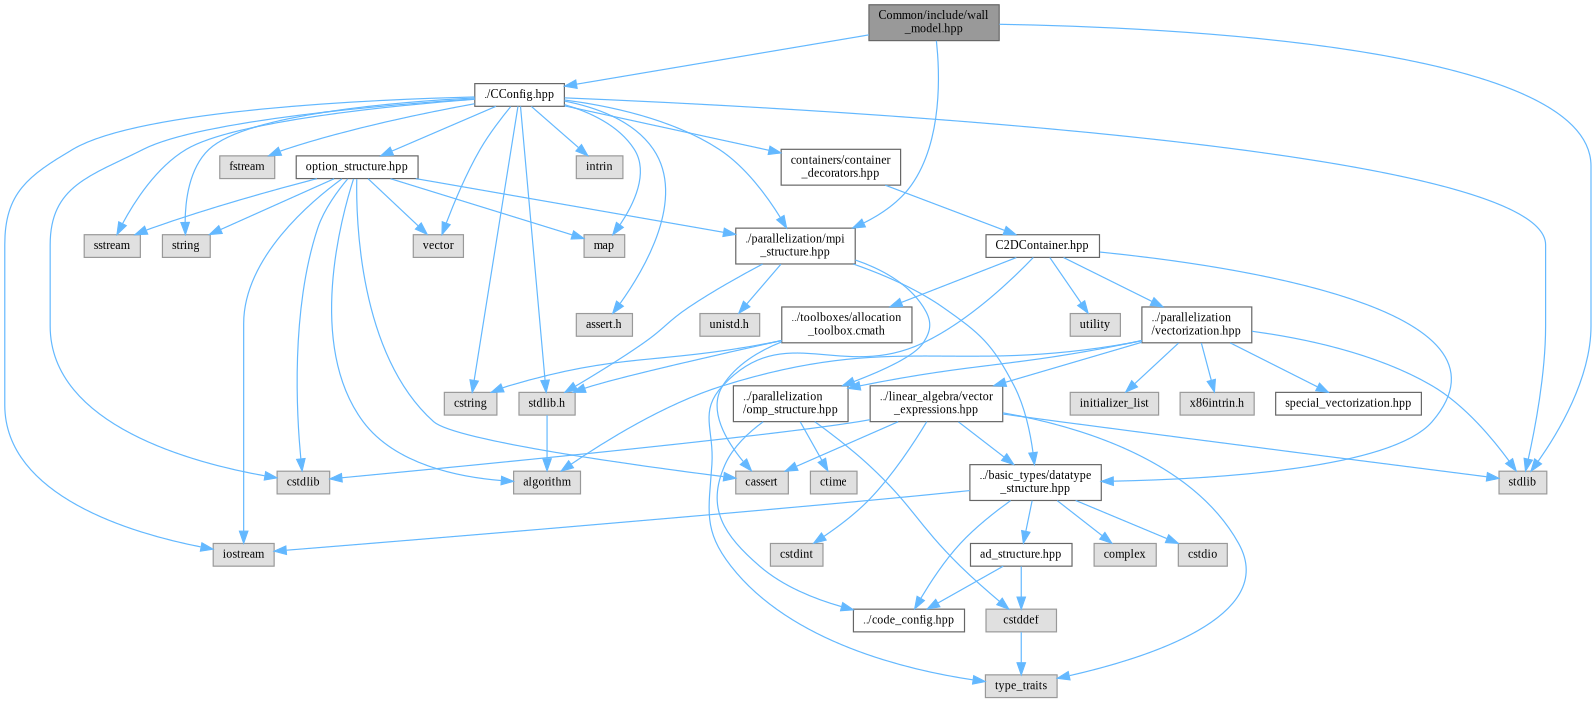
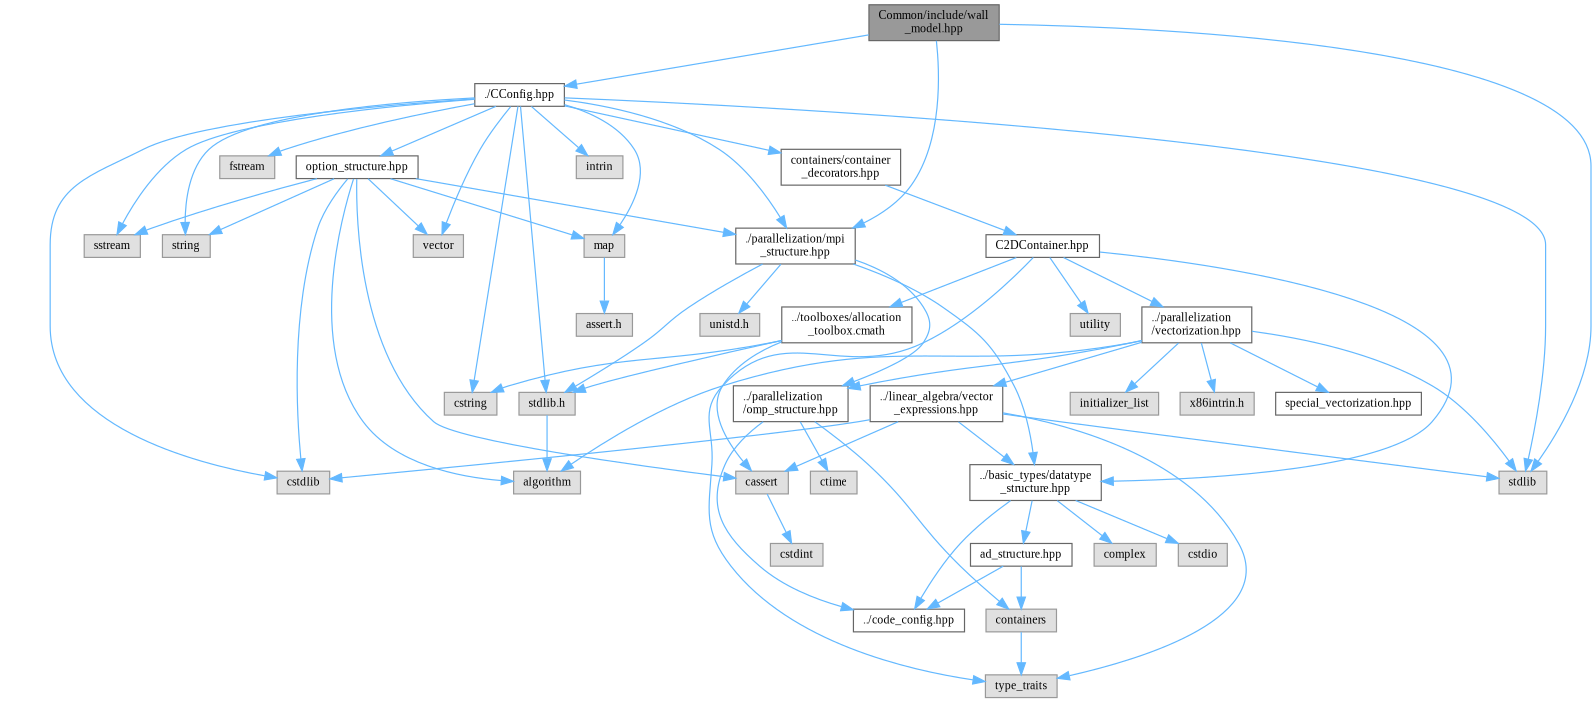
edge "./CConfig.hpp" -> "assert.h": now "map" -> "assert.h"
edge "../linear_algebra/vector _expressions.hpp" -> "cstdint": now "cassert" -> "cstdint"
node "iostream": removed
node "cstddef": label "cstddef" -> "containers"
